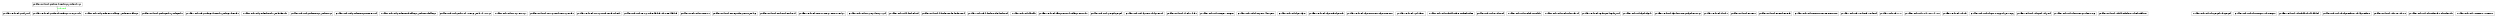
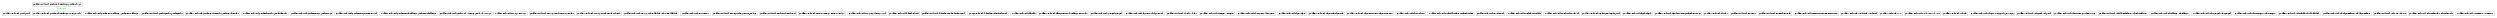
node "api.zeeguu.source.model.cohort.Cohort": label "api.zeeguu.source.model.cohort.Cohort" -> "api.zeeguu.core.model.cohort.Cohort"
node "api.zeeguu.core.model.exercise_source.ExerciseSource": label "api.zeeguu.core.model.exercise_source.ExerciseSource" -> "api.map.core.model.exercise_source.ExerciseSource"
node "api.zeeguu.core.model.name.Session": label "api.zeeguu.core.model.name.Session" -> "api.zeeguu.core.model.session.Session"
node "api.zeeguu.core.model.user_feedback.UserFeedback": added
